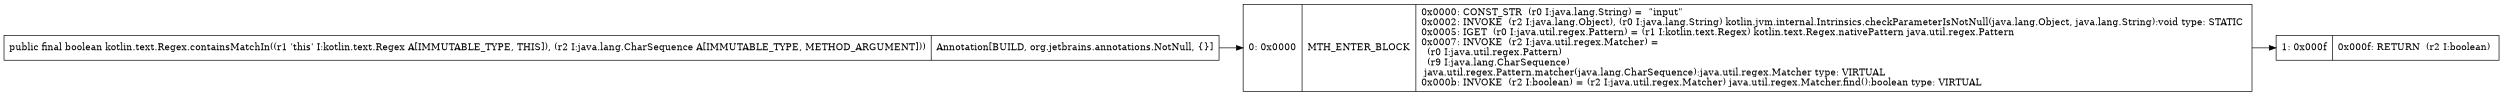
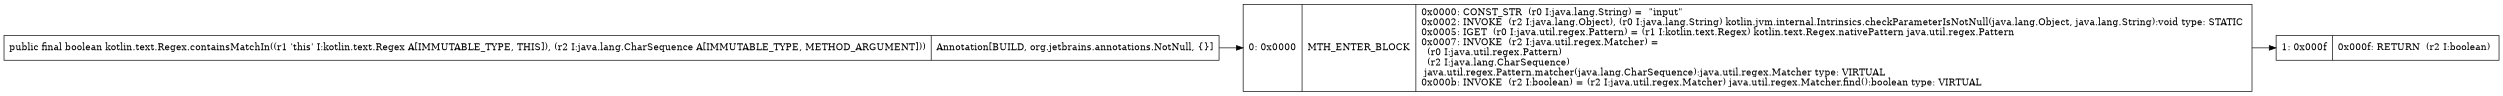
node "0: 0x0000": text "(r9 I:java.lang.CharSequence)" -> "(r2 I:java.lang.CharSequence)"
